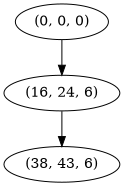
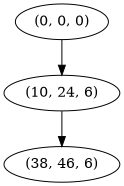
node "(16, 24, 6)": label "(16, 24, 6)" -> "(10, 24, 6)"
node "(38, 43, 6)": label "(38, 43, 6)" -> "(38, 46, 6)"
